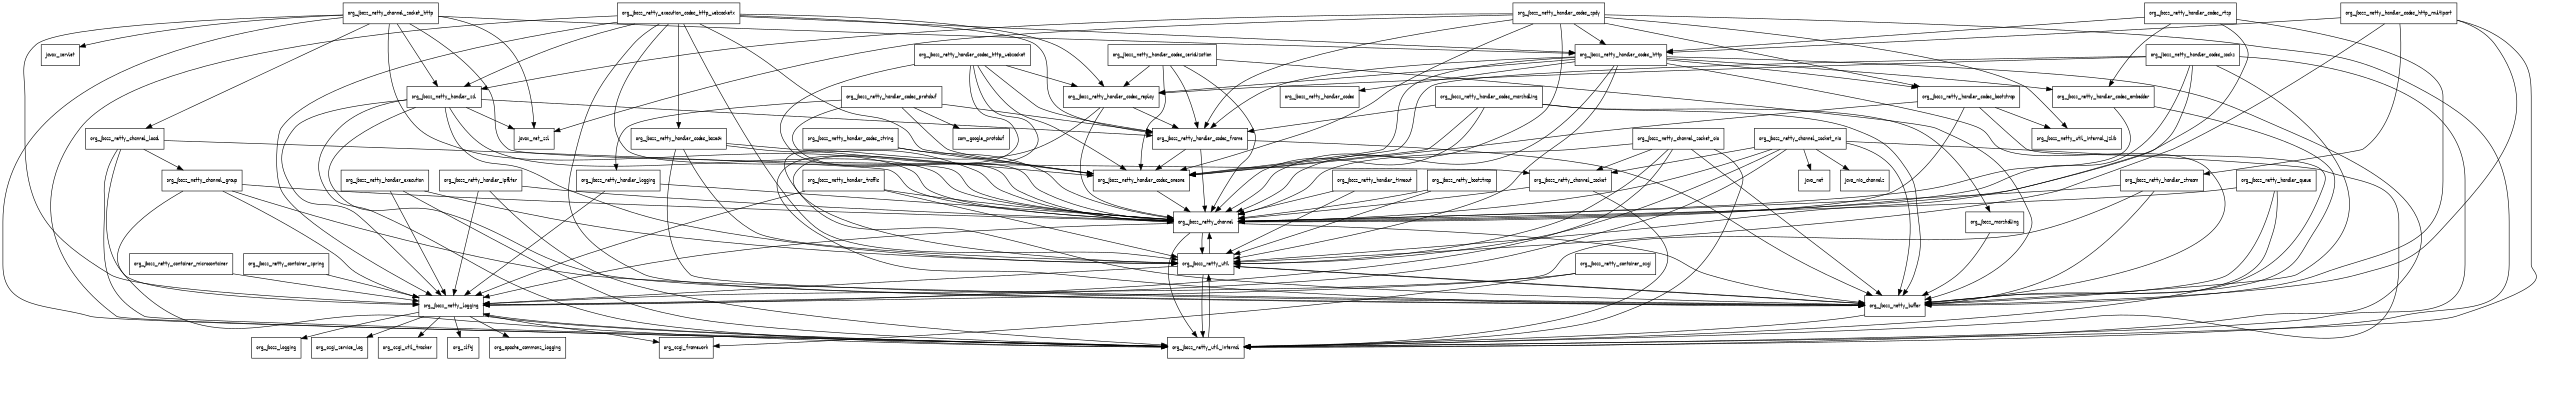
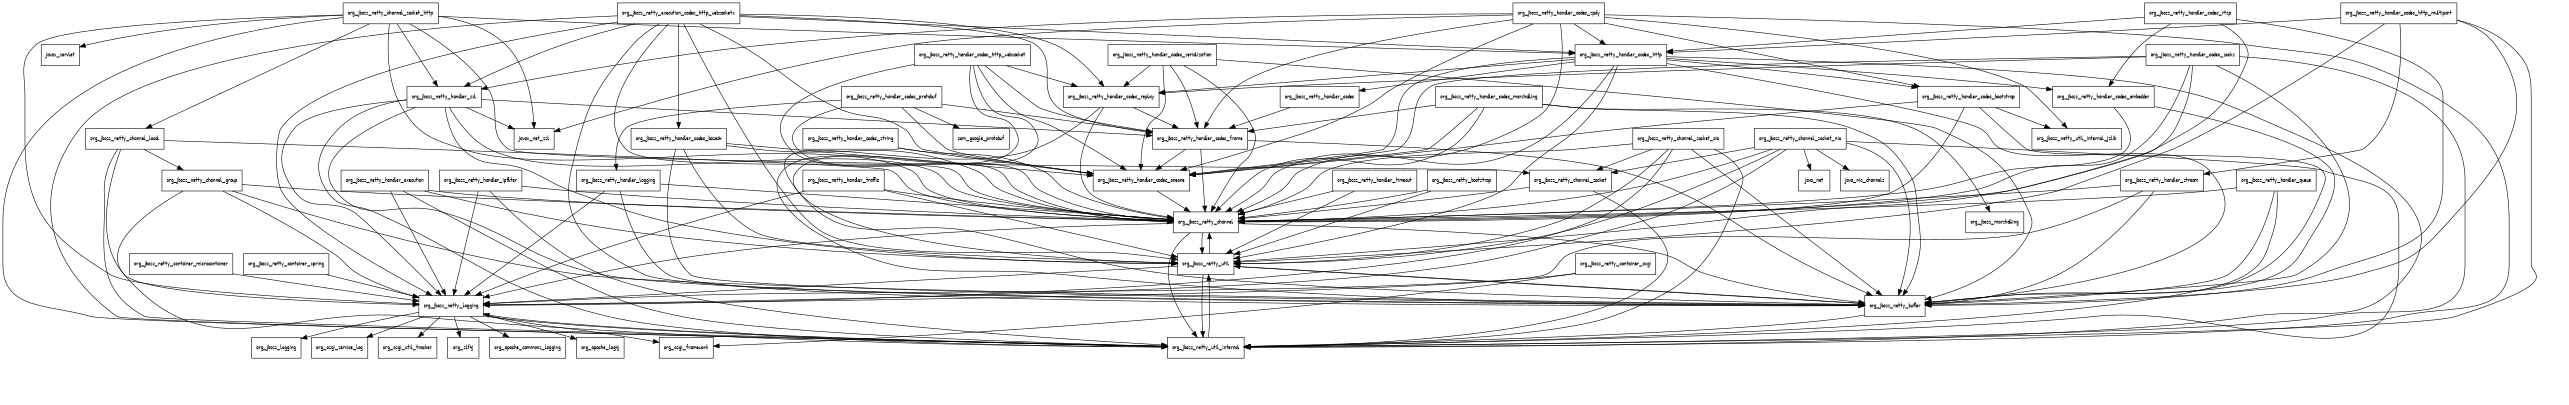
edge "org_jboss_netty_handler_codec_http" -> "org_jboss_netty_handler_codec_frame": now "org_jboss_netty_handler_codec" -> "org_jboss_netty_handler_codec_frame"
edge "org_jboss_netty_handler_execution" -> "org_jboss_netty_channel": added
edge "org_jboss_marshalling" -> "org_jboss_netty_buffer": now "org_jboss_netty_handler_logging" -> "org_jboss_netty_buffer"
node "org_apache_log4j": added
